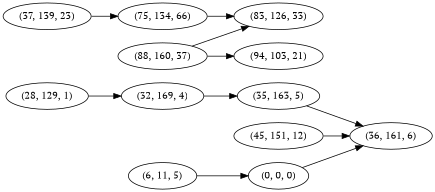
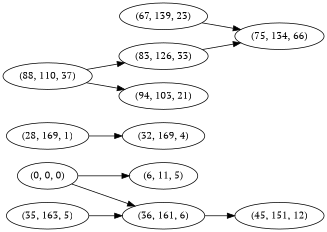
node "(37, 139, 23)": label "(37, 139, 23)" -> "(67, 139, 23)"
edge "(75, 134, 66)" -> "(83, 126, 33)": reversed
node "(88, 160, 37)": label "(88, 160, 37)" -> "(88, 110, 37)"
node "(28, 129, 1)": label "(28, 129, 1)" -> "(28, 169, 1)"
edge "(32, 169, 4)" -> "(35, 163, 5)": removed
edge "(45, 151, 12)" -> "(36, 161, 6)": reversed
edge "(6, 11, 5)" -> "(0, 0, 0)": reversed
